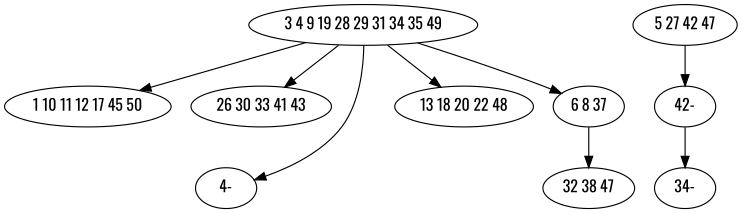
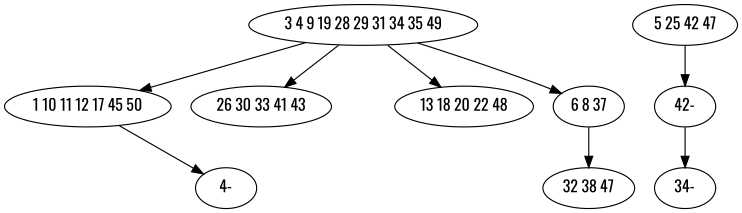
node "5 27 42 47": label "5 27 42 47" -> "5 25 42 47"
edge "3 4 9 19 28 29 31 34 35 49" -> "4-": now "1 10 11 12 17 45 50" -> "4-"
